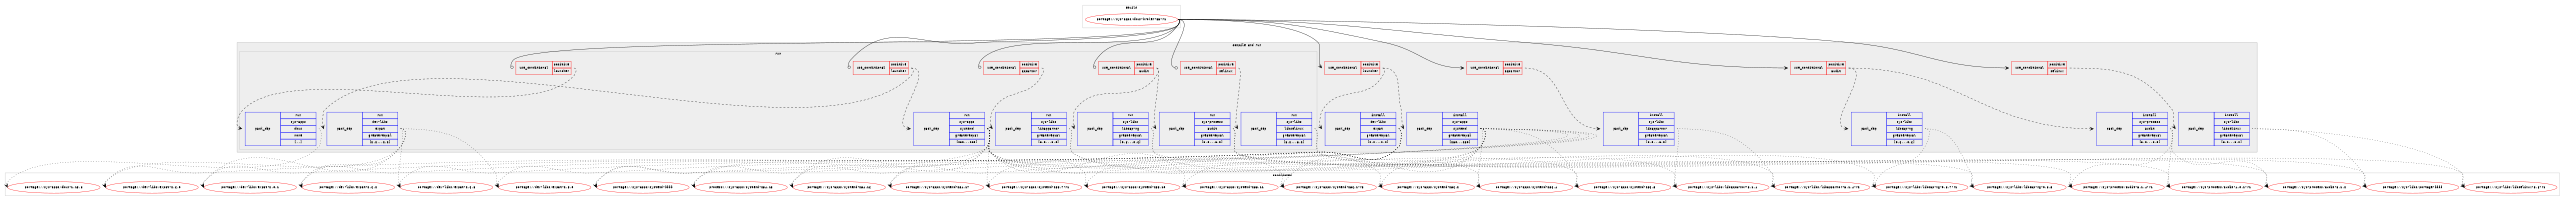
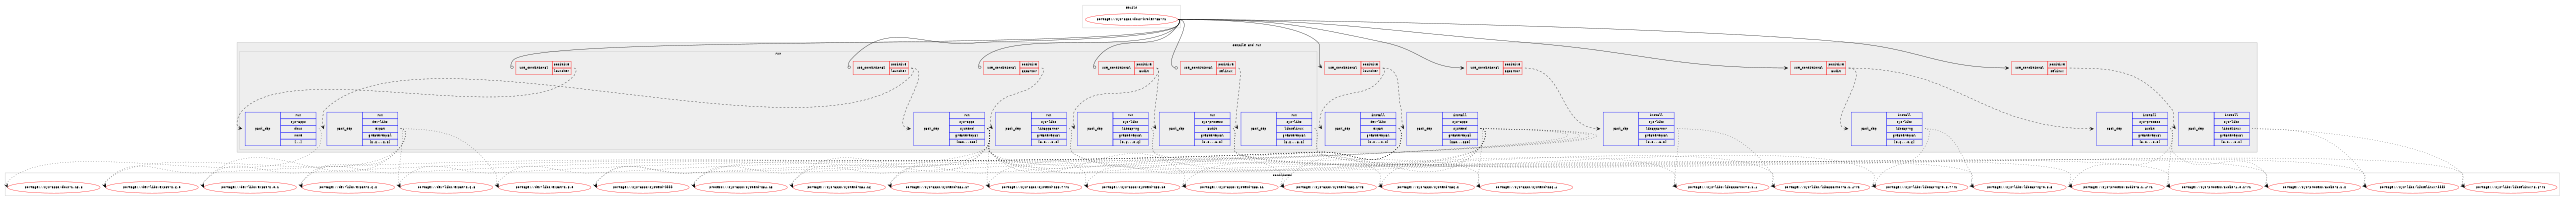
node "portage://sys-apps/systemd-256.5": removed
node "portage://sys-libs/portage-9999": label "portage://sys-libs/portage-9999" -> "portage://sys-libs/libselinux-9999"
